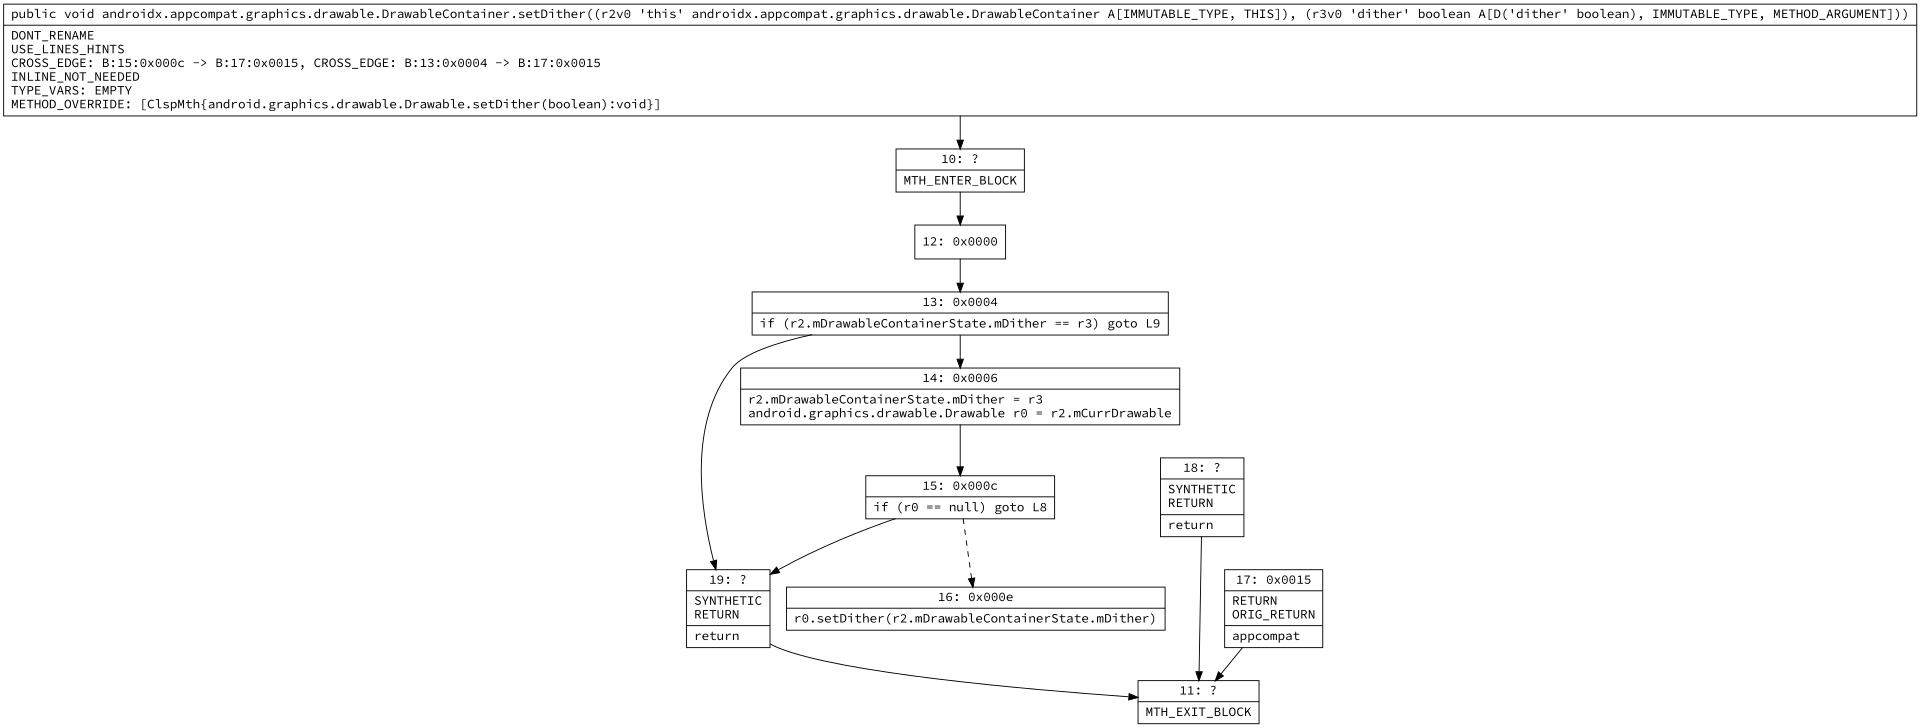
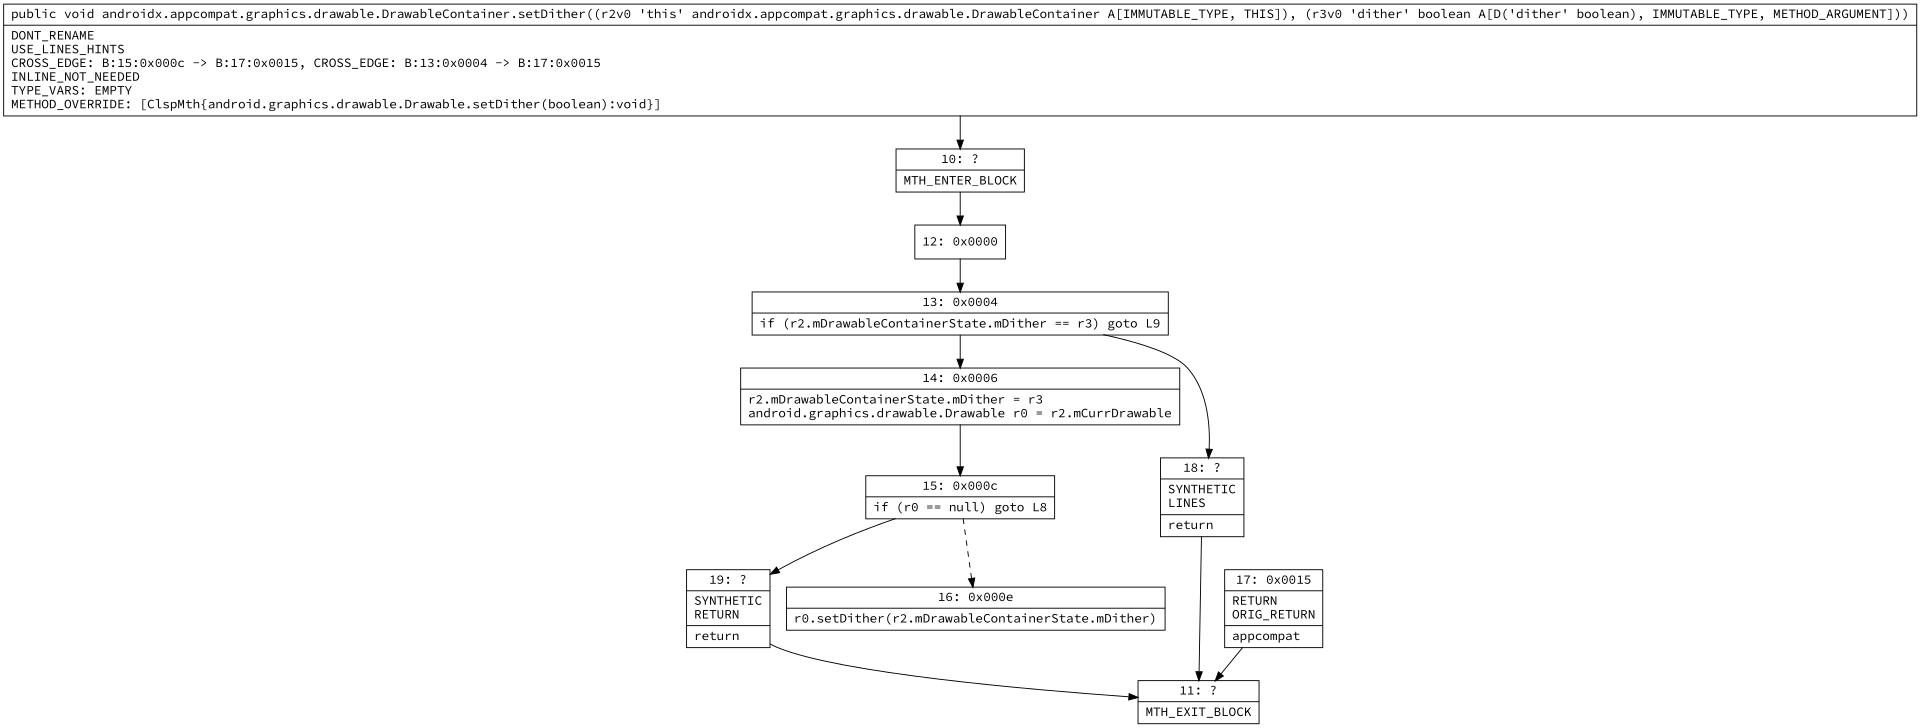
edge "13: 0x0004" -> "19: ?": now "13: 0x0004" -> "18: ?"
node "18: ?": text "RETURN" -> "LINES"
